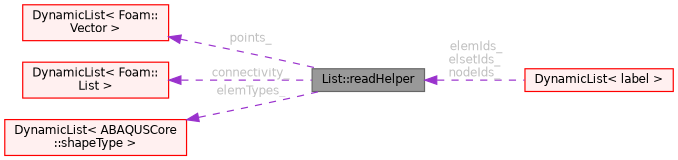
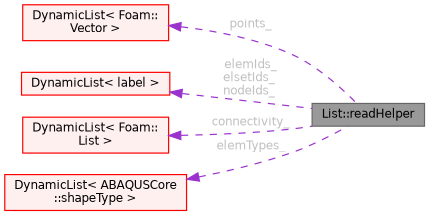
edge "DynamicList< label >" -> "List::readHelper": reversed
